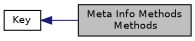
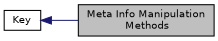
node "Meta Info Methods Methods": label "Meta Info Methods Methods" -> "Meta Info Manipulation Methods"
